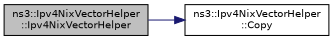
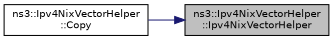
edge "ns3::Ipv4NixVectorHelper ::Ipv4NixVectorHelper" -> "ns3::Ipv4NixVectorHelper ::Copy": reversed
